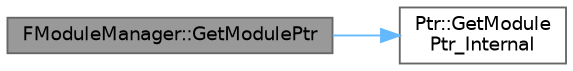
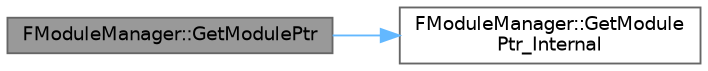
node "Ptr::GetModule Ptr_Internal": label "Ptr::GetModule Ptr_Internal" -> "FModuleManager::GetModule Ptr_Internal"
